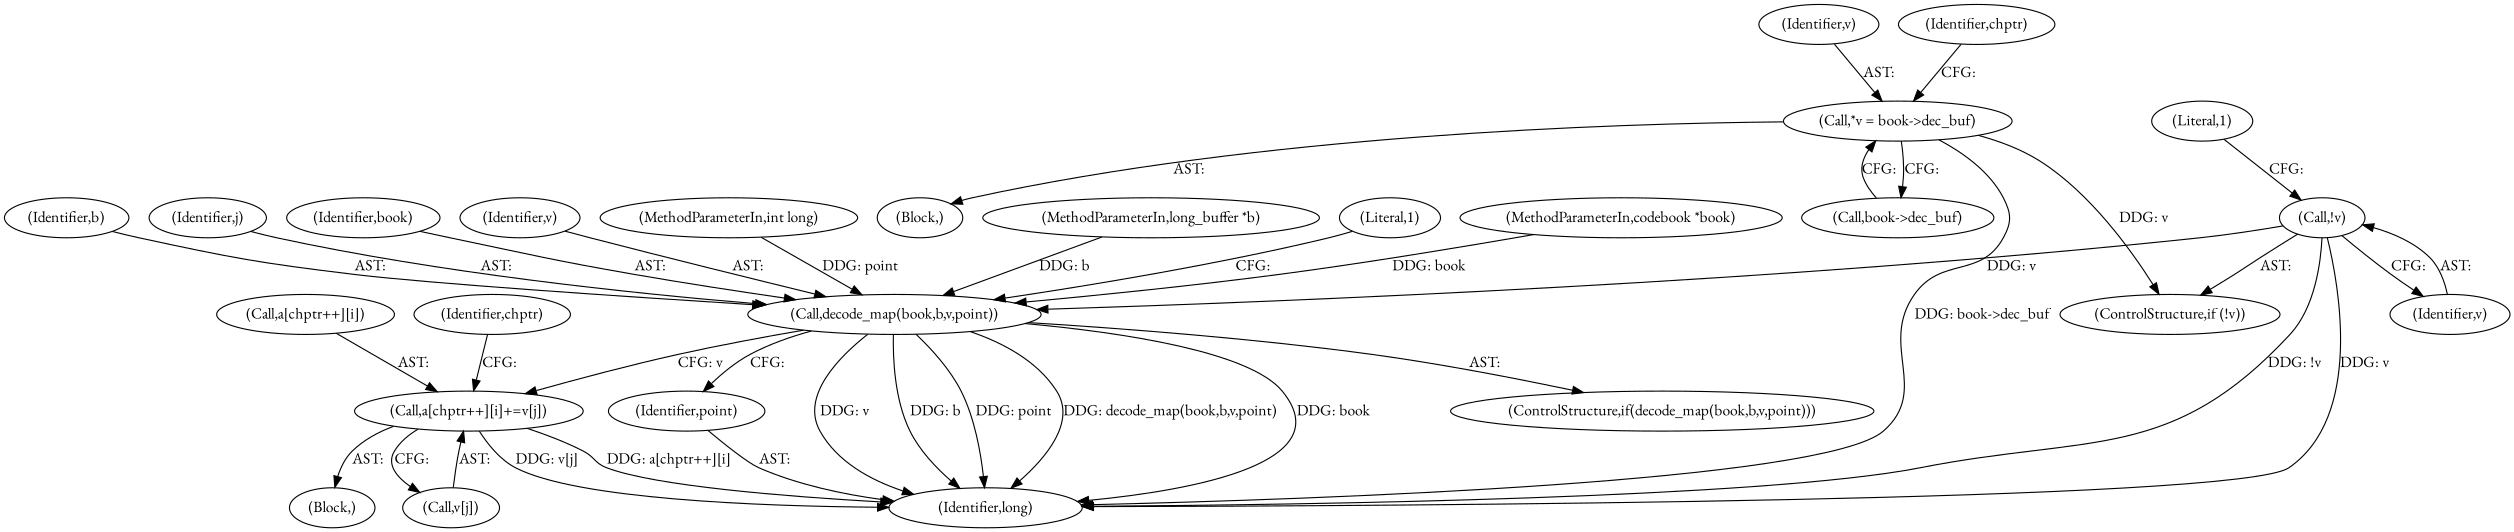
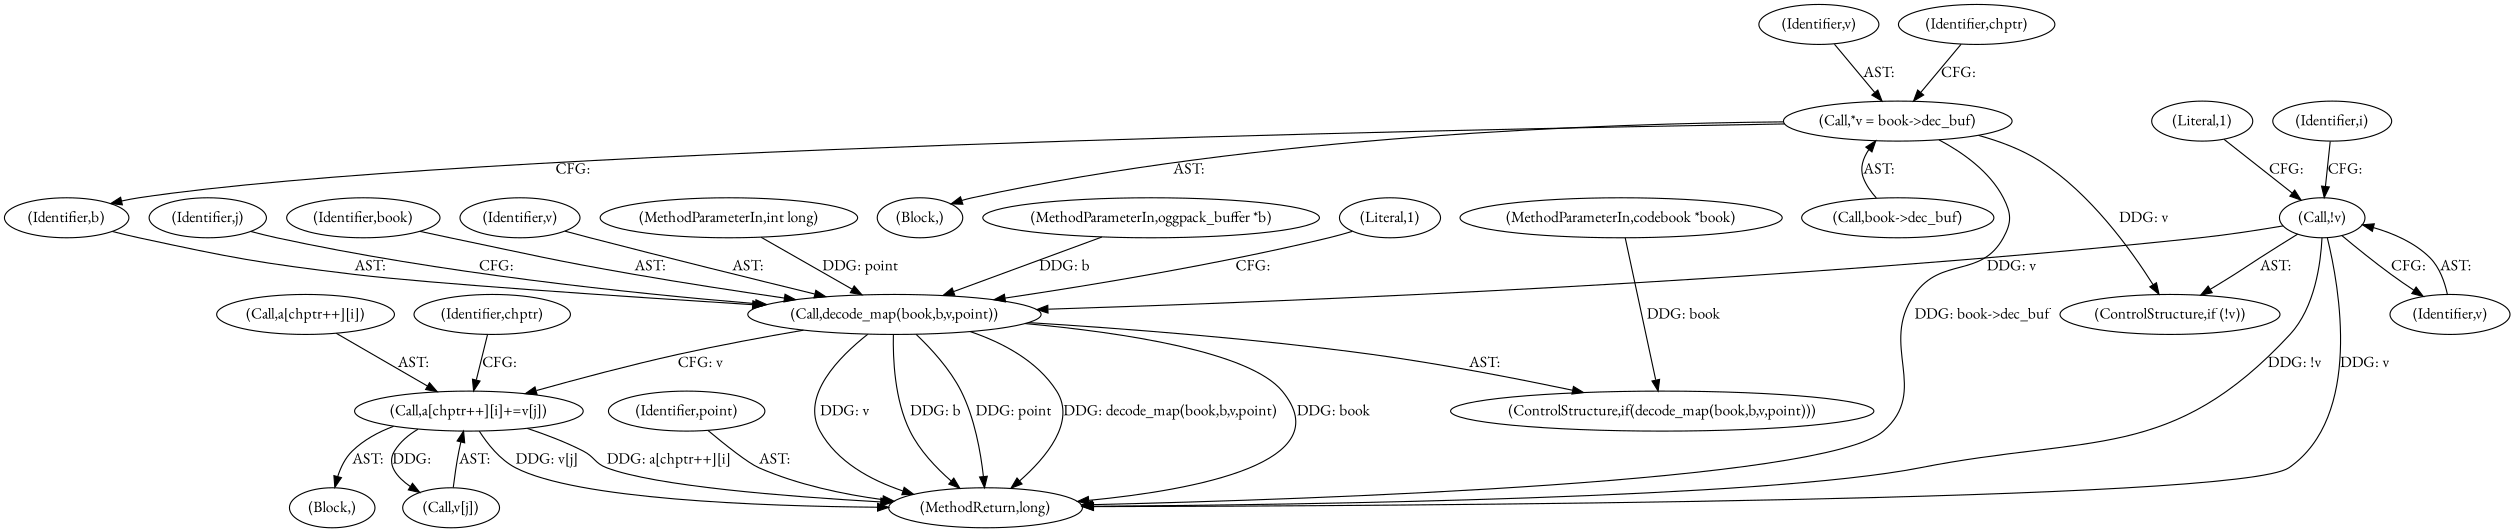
node "(Identifier,i)": added
edge "(Call,*v = book->dec_buf)" -> "(Call,book->dec_buf)": now "(Call,*v = book->dec_buf)" -> "(Identifier,b)"
edge "(Call,book->dec_buf)" -> "(Call,*v = book->dec_buf)": label "CFG: " -> "AST: "
node "(MethodParameterIn,long_buffer *b)": label "(MethodParameterIn,long_buffer *b)" -> "(MethodParameterIn,oggpack_buffer *b)"
edge "(Identifier,j)" -> "(Call,decode_map(book,b,v,point))": label "AST: " -> "CFG: "
edge "(MethodParameterIn,codebook *book)" -> "(Call,decode_map(book,b,v,point))": now "(MethodParameterIn,codebook *book)" -> "(ControlStructure,if(decode_map(book,b,v,point)))"
edge "(Call,decode_map(book,b,v,point))" -> "(Identifier,point)": removed, label "CFG:"
edge "(Call,a[chptr++][i]+=v[j])" -> "(Call,v[j])": label "CFG: " -> "DDG: "
node "(Identifier,long)": label "(Identifier,long)" -> "(MethodReturn,long)"
